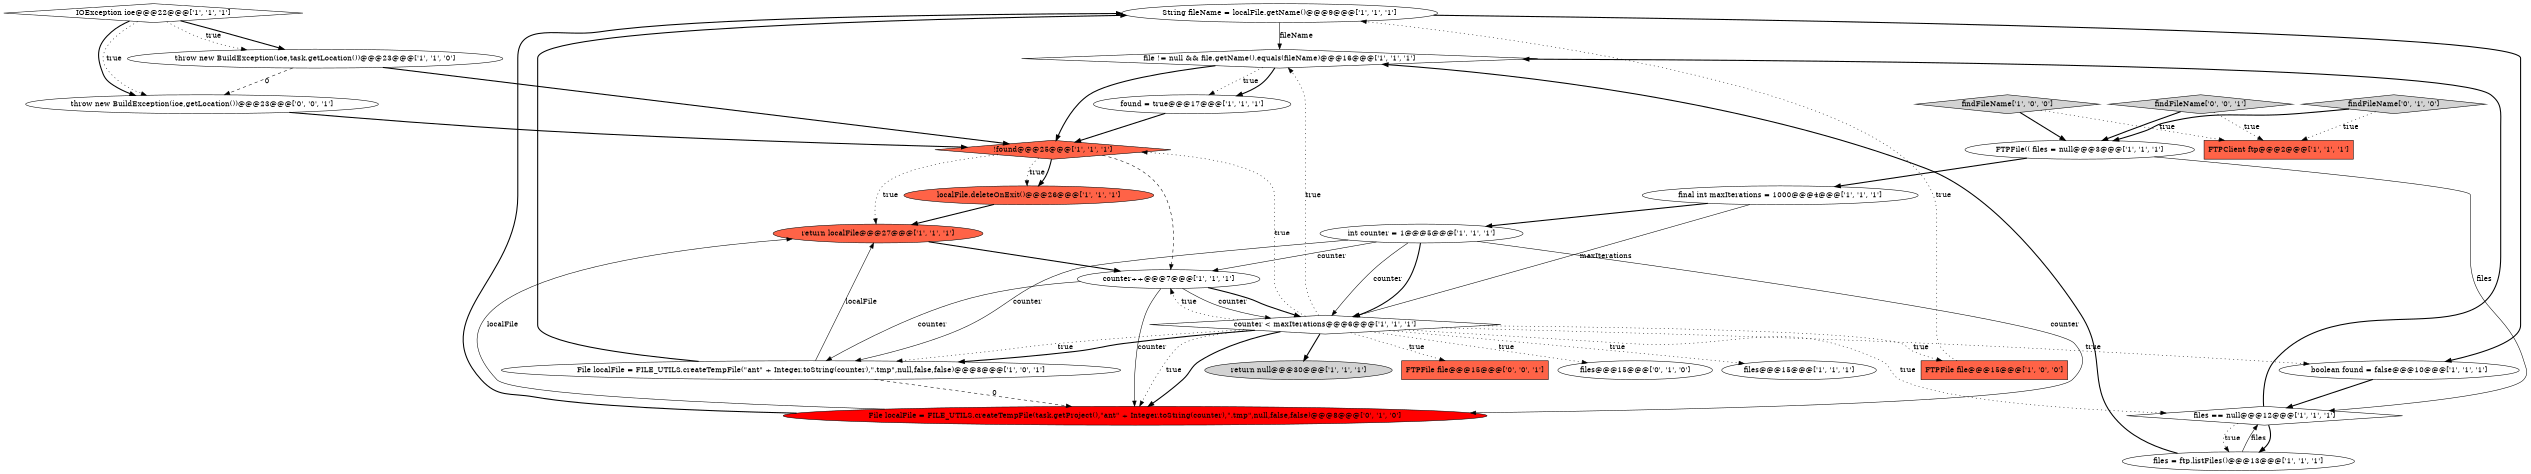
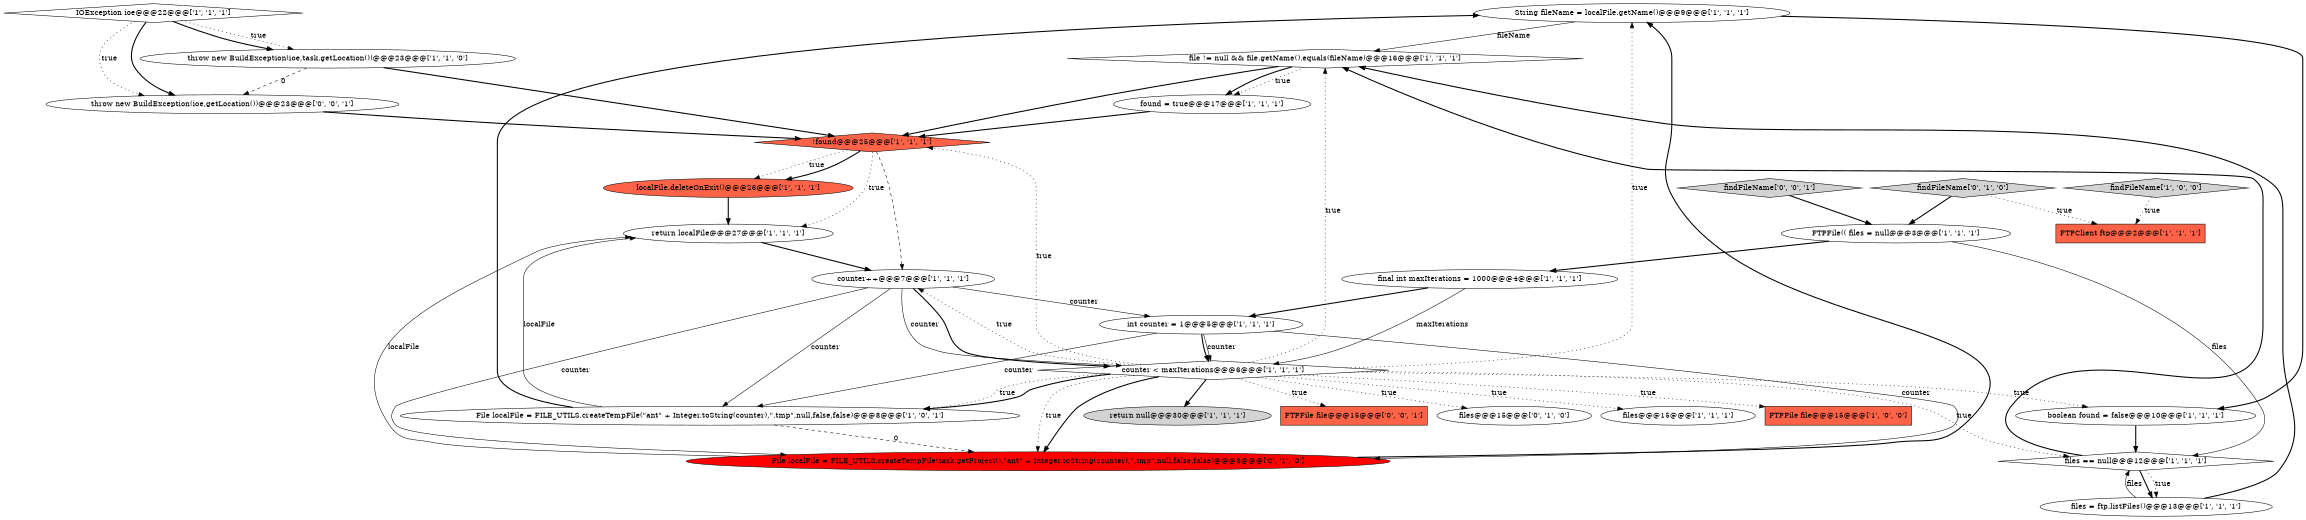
edge "FTPFile file@@@15@@@['1', '0', '0']" -> "String fileName = localFile.getName()@@@9@@@['1', '1', '1']": now "counter < maxIterations@@@6@@@['1', '1', '1']" -> "String fileName = localFile.getName()@@@9@@@['1', '1', '1']"
edge "findFileName['1', '0', '0']" -> "FTPFile(( files = null@@@3@@@['1', '1', '1']": removed
edge "findFileName['0', '0', '1']" -> "FTPClient ftp@@@2@@@['1', '1', '1']": removed, label "true"
node "return localFile@@@27@@@['1', '1', '1']": fillcolor tomato -> white
edge "int counter = 1@@@5@@@['1', '1', '1']" -> "counter++@@@7@@@['1', '1', '1']": reversed
